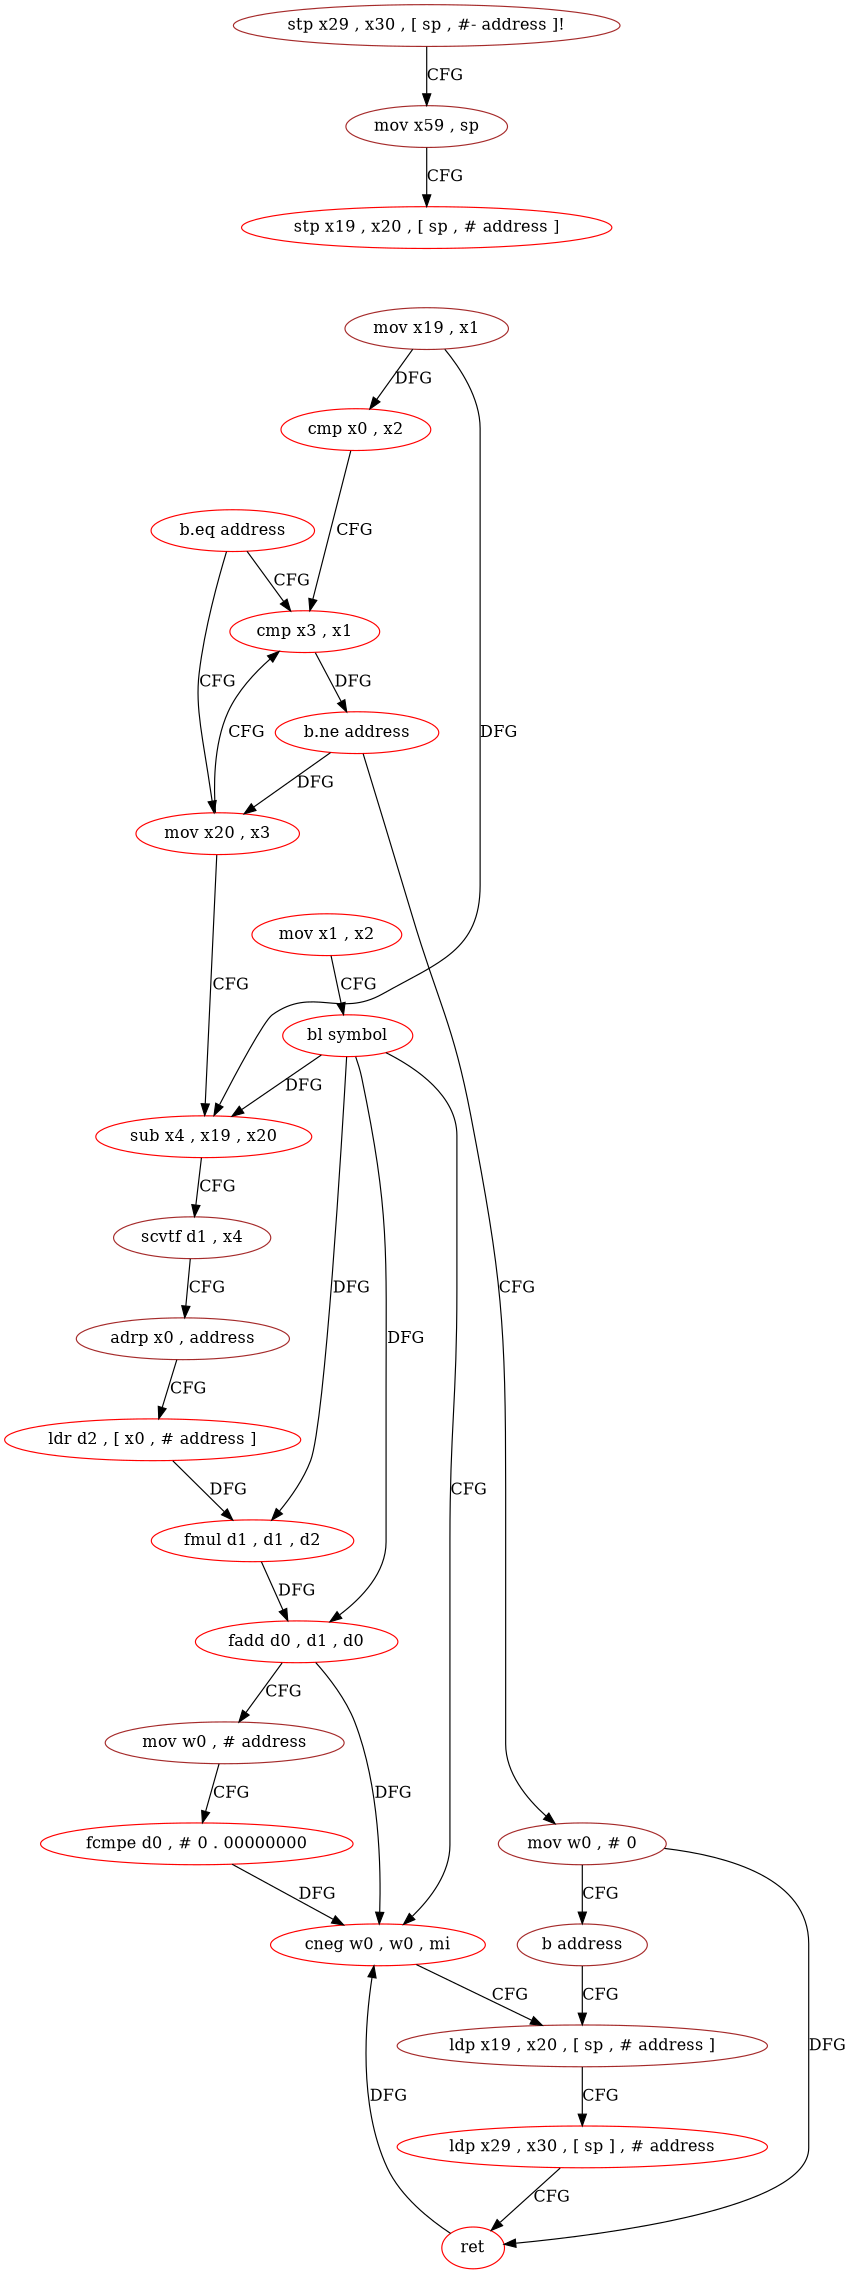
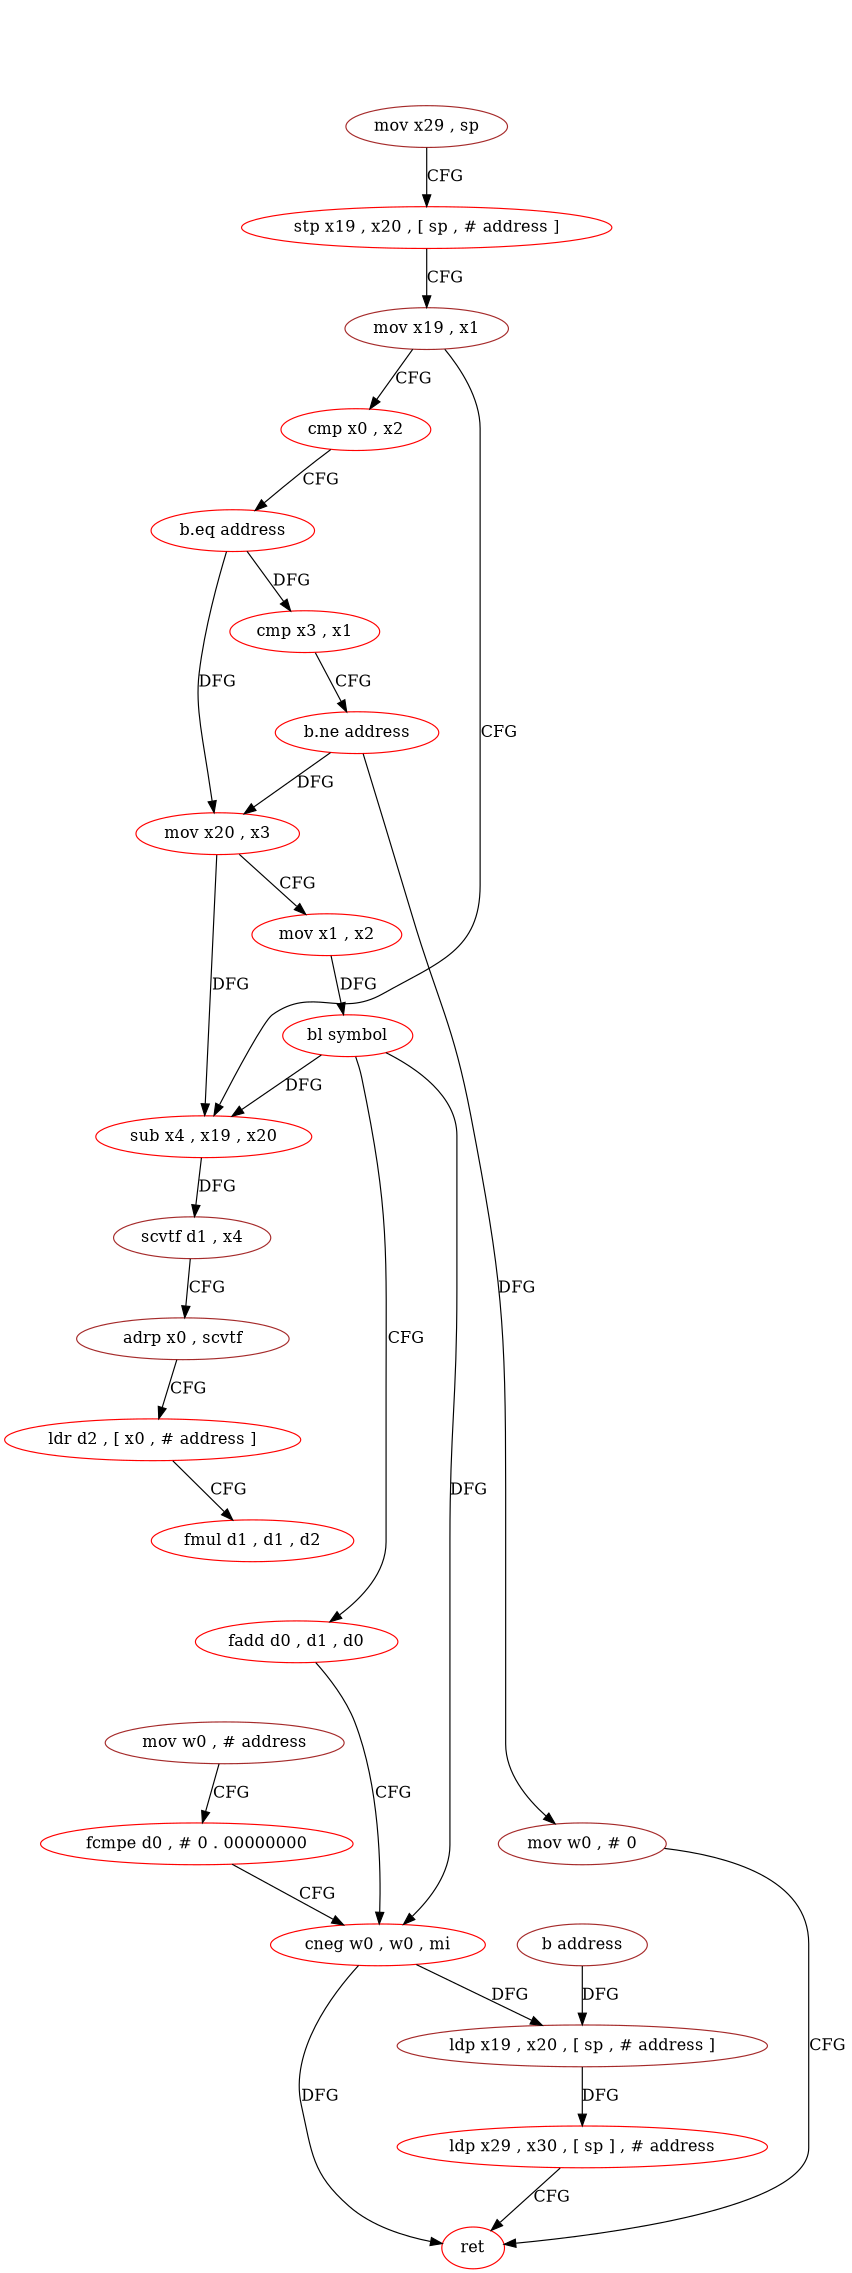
node "stp x29 , x30 , [ sp , #- address ]!": removed
node "mov x59 , sp": label "mov x59 , sp" -> "mov x29 , sp"
edge "stp x19 , x20 , [ sp , # address ]" -> "mov x19 , x1": added, label "CFG"
edge "mov x19 , x1" -> "cmp x0 , x2": label "DFG" -> "CFG"
edge "cmp x0 , x2" -> "cmp x3 , x1": now "cmp x0 , x2" -> "b.eq address"
edge "b.eq address" -> "cmp x3 , x1": label "CFG" -> "DFG"
edge "b.eq address" -> "mov x20 , x3": label "CFG" -> "DFG"
edge "cmp x3 , x1" -> "b.ne address": label "DFG" -> "CFG"
edge "mov x20 , x3" -> "cmp x3 , x1": now "mov x20 , x3" -> "mov x1 , x2"
edge "mov x19 , x1" -> "sub x4 , x19 , x20": label "DFG" -> "CFG"
edge "mov x20 , x3" -> "sub x4 , x19 , x20": label "CFG" -> "DFG"
edge "mov x1 , x2" -> "bl symbol": label "CFG" -> "DFG"
edge "sub x4 , x19 , x20" -> "scvtf d1 , x4": label "CFG" -> "DFG"
edge "b.ne address" -> "mov w0 , # 0": label "CFG" -> "DFG"
edge "bl symbol" -> "fmul d1 , d1 , d2": removed, label "DFG"
node "adrp x0 , address": label "adrp x0 , address" -> "adrp x0 , scvtf"
edge "bl symbol" -> "fadd d0 , d1 , d0": label "DFG" -> "CFG"
edge "ldr d2 , [ x0 , # address ]" -> "fmul d1 , d1 , d2": label "DFG" -> "CFG"
edge "bl symbol" -> "cneg w0 , w0 , mi": label "CFG" -> "DFG"
edge "fmul d1 , d1 , d2" -> "fadd d0 , d1 , d0": removed, label "DFG"
edge "fadd d0 , d1 , d0" -> "mov w0 , # address": removed, label "CFG"
edge "fadd d0 , d1 , d0" -> "cneg w0 , w0 , mi": label "DFG" -> "CFG"
edge "mov w0 , # 0" -> "b address": removed, label "CFG"
edge "fcmpe d0 , # 0 . 00000000" -> "cneg w0 , w0 , mi": label "DFG" -> "CFG"
edge "cneg w0 , w0 , mi" -> "ldp x19 , x20 , [ sp , # address ]": label "CFG" -> "DFG"
edge "b address" -> "ldp x19 , x20 , [ sp , # address ]": label "CFG" -> "DFG"
edge "mov w0 , # 0" -> "ret": label "DFG" -> "CFG"
edge "ldp x19 , x20 , [ sp , # address ]" -> "ldp x29 , x30 , [ sp ] , # address": label "CFG" -> "DFG"
edge "ret" -> "cneg w0 , w0 , mi": reversed
